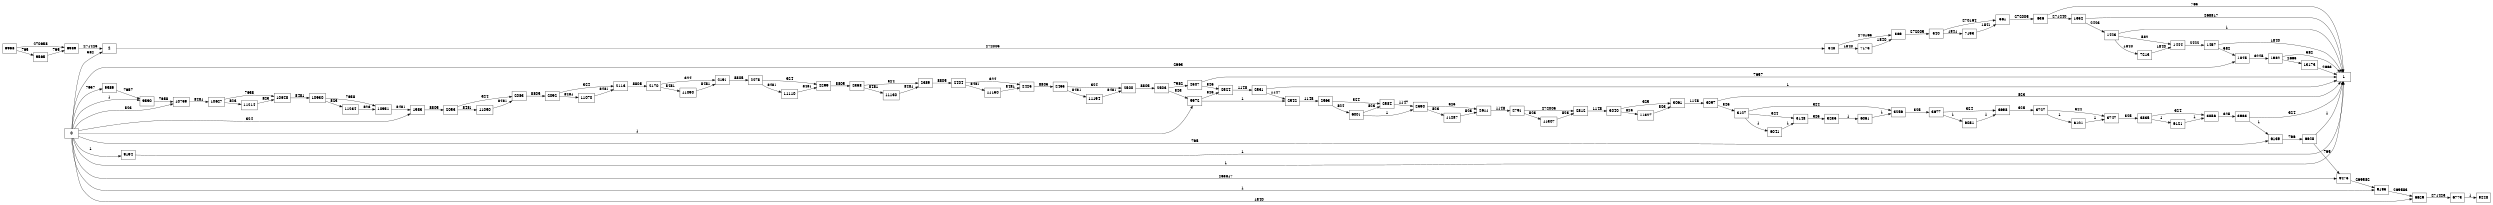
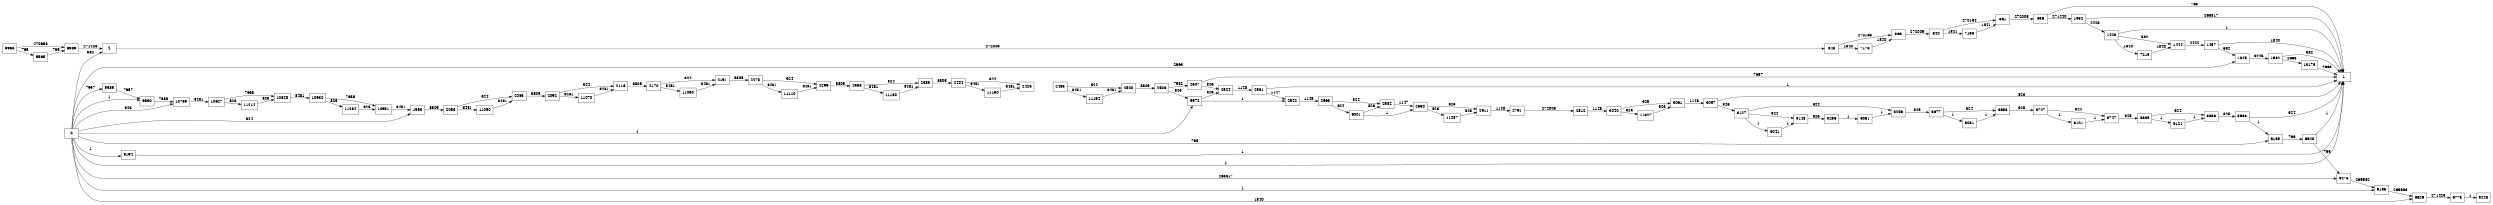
edge "2425" -> "2455": removed, label "8805"
node "11307": removed
